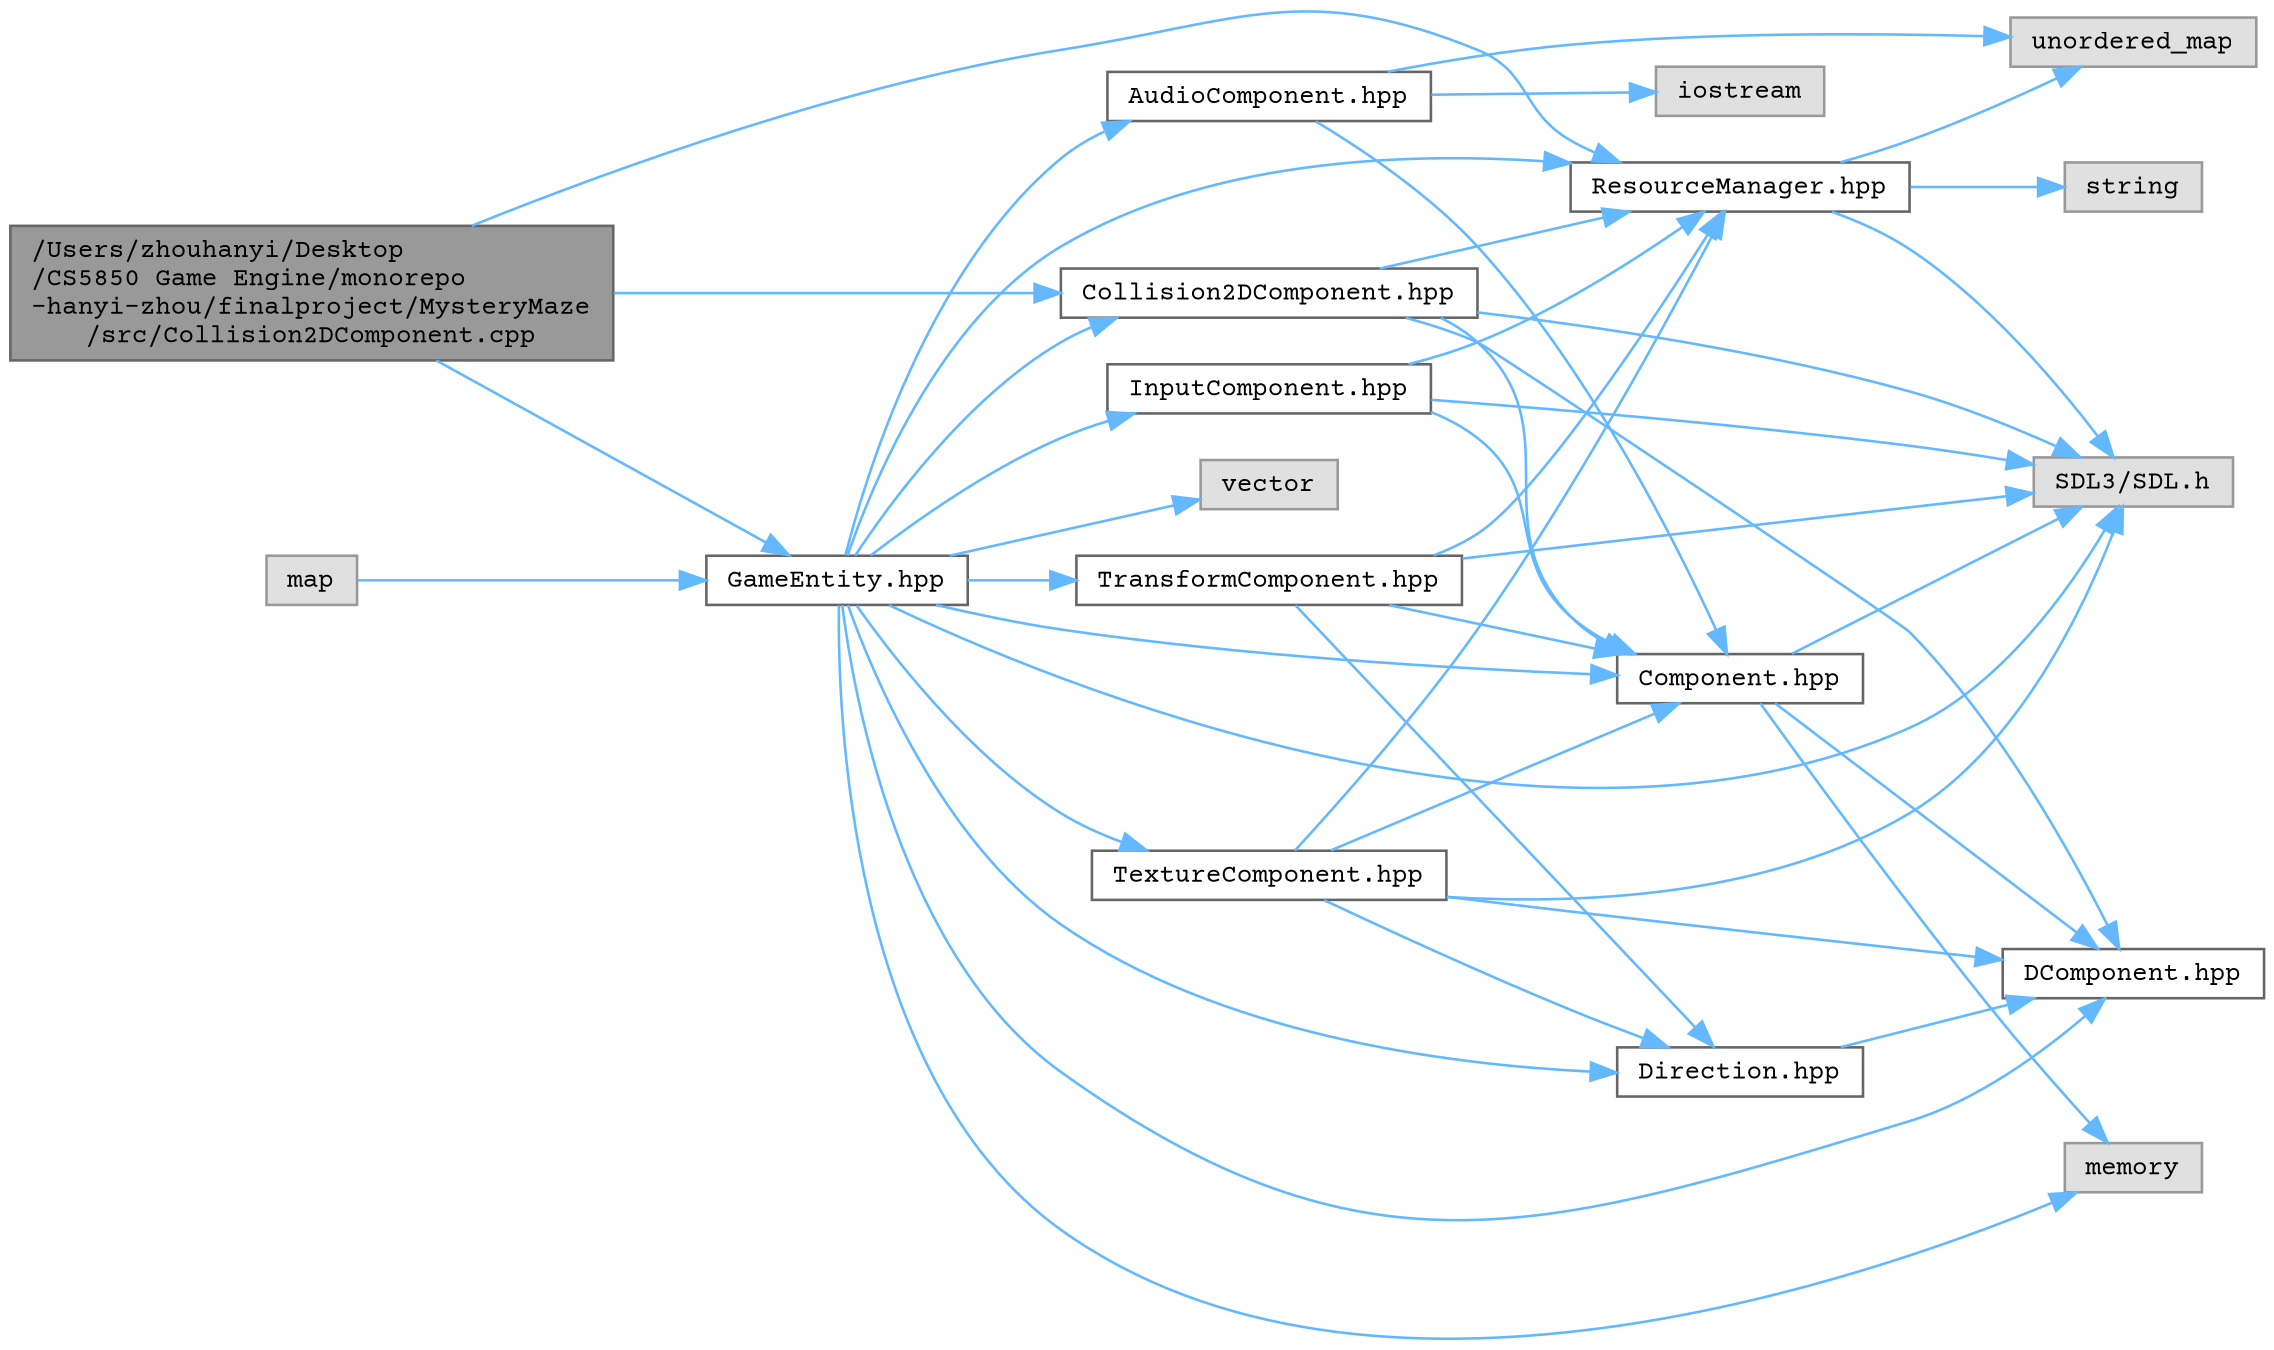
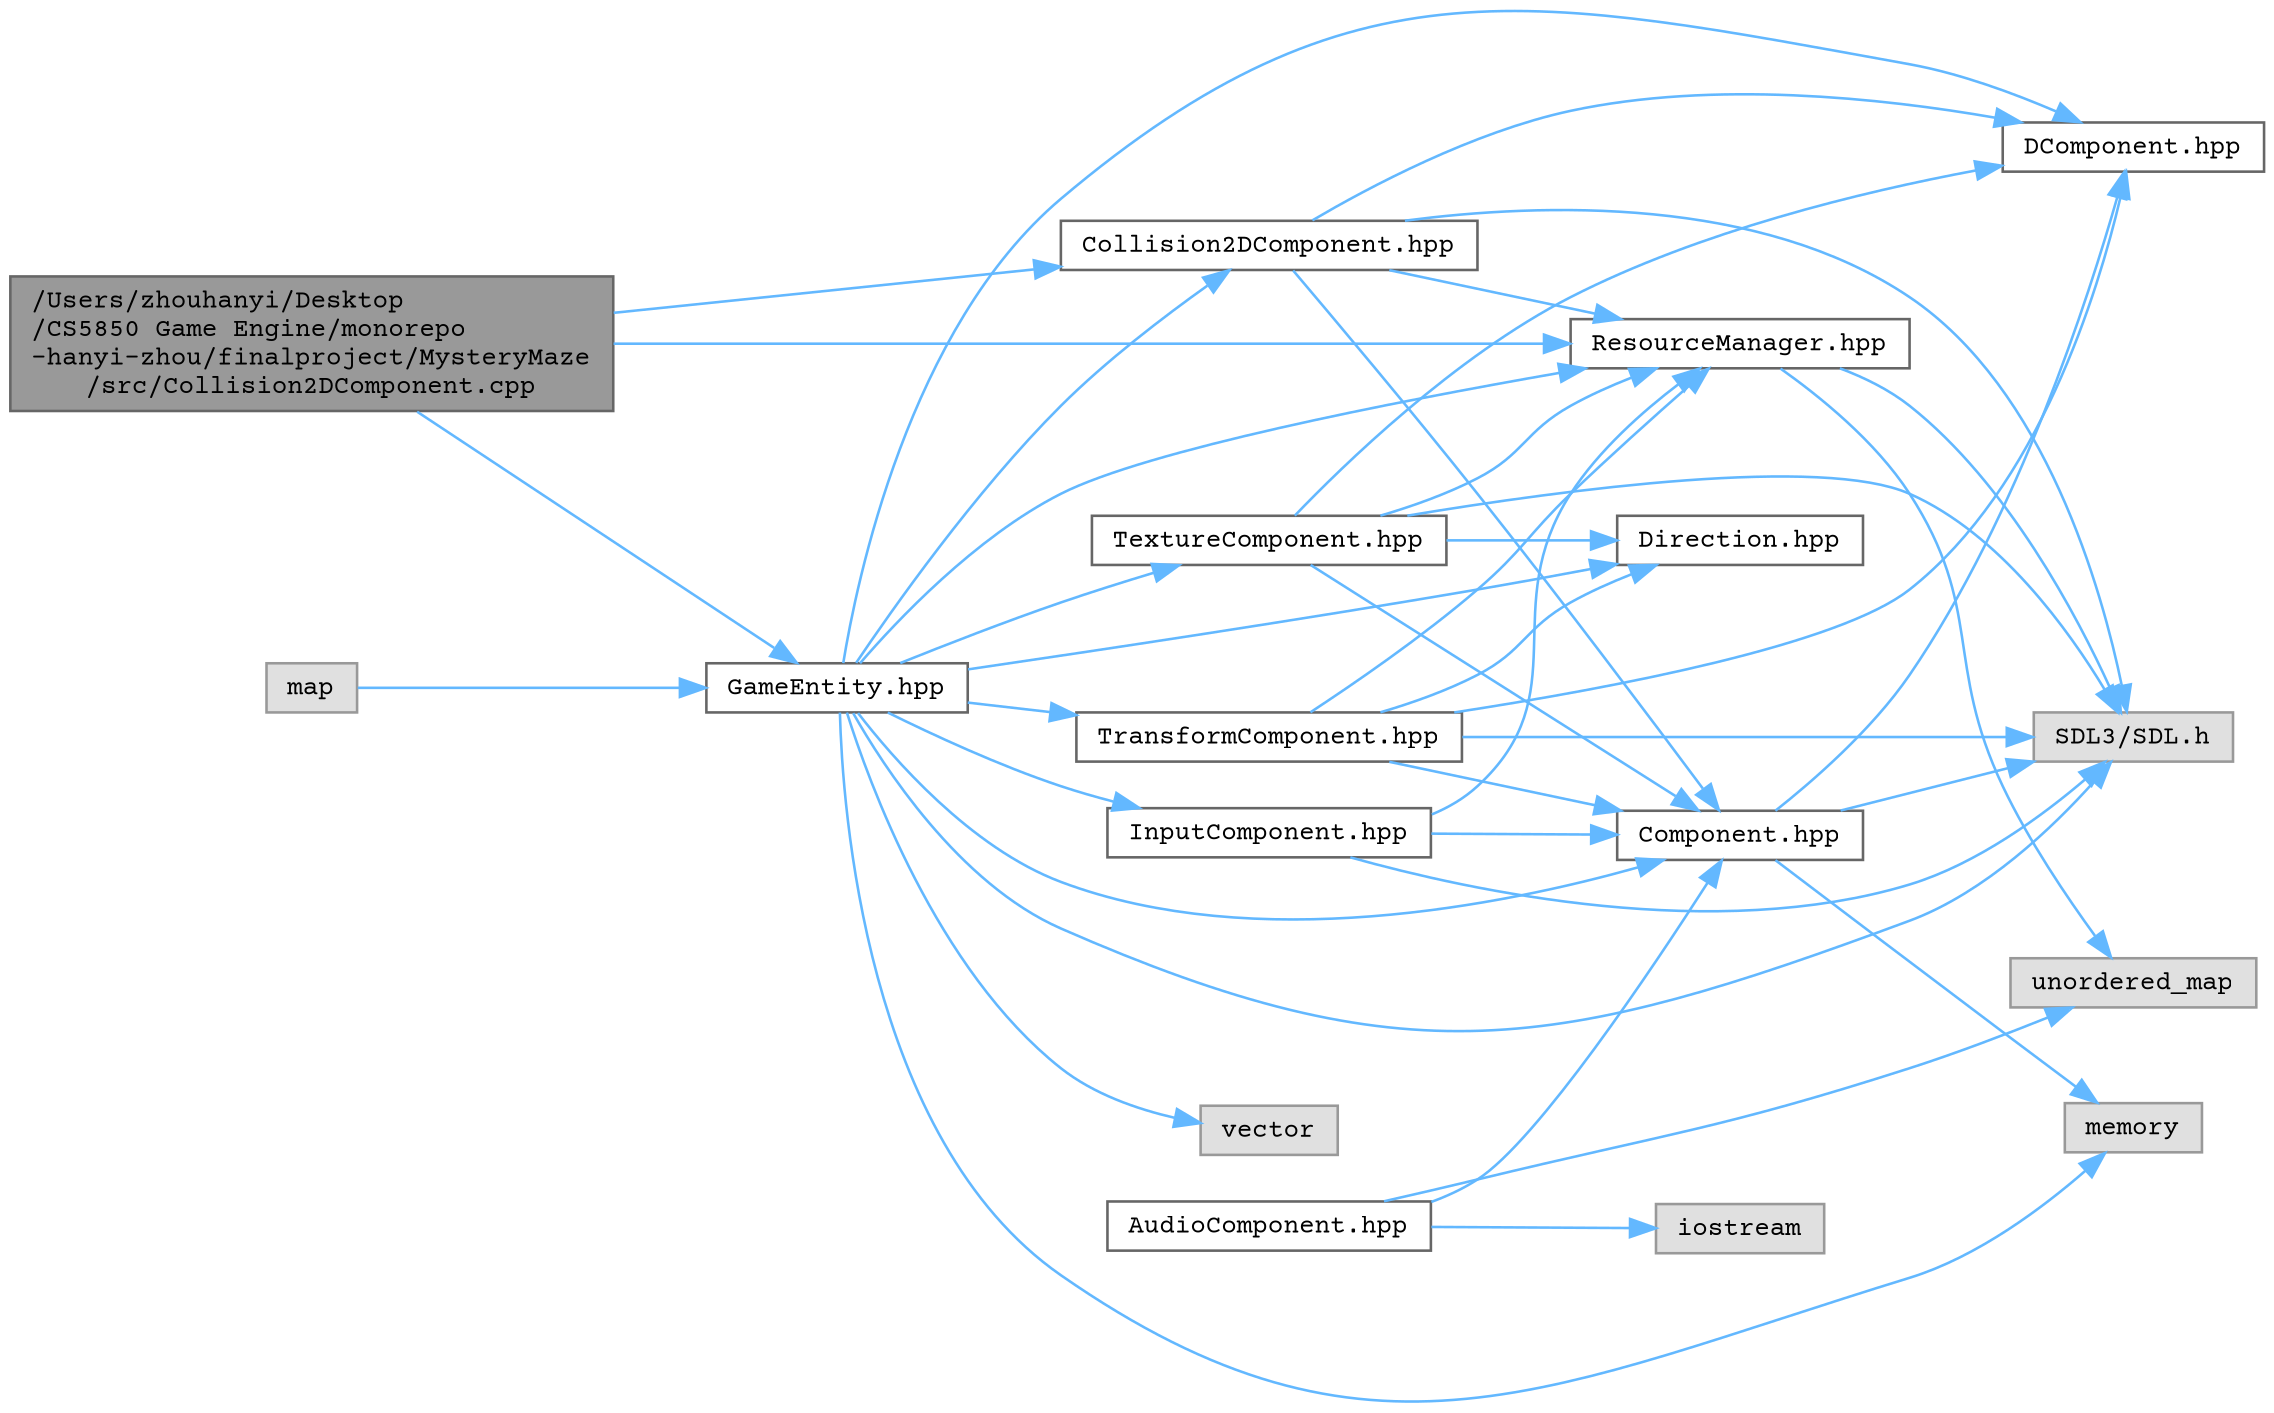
node "string": removed
edge "GameEntity.hpp" -> "AudioComponent.hpp": removed
edge "Direction.hpp" -> "DComponent.hpp": now "TransformComponent.hpp" -> "DComponent.hpp"
